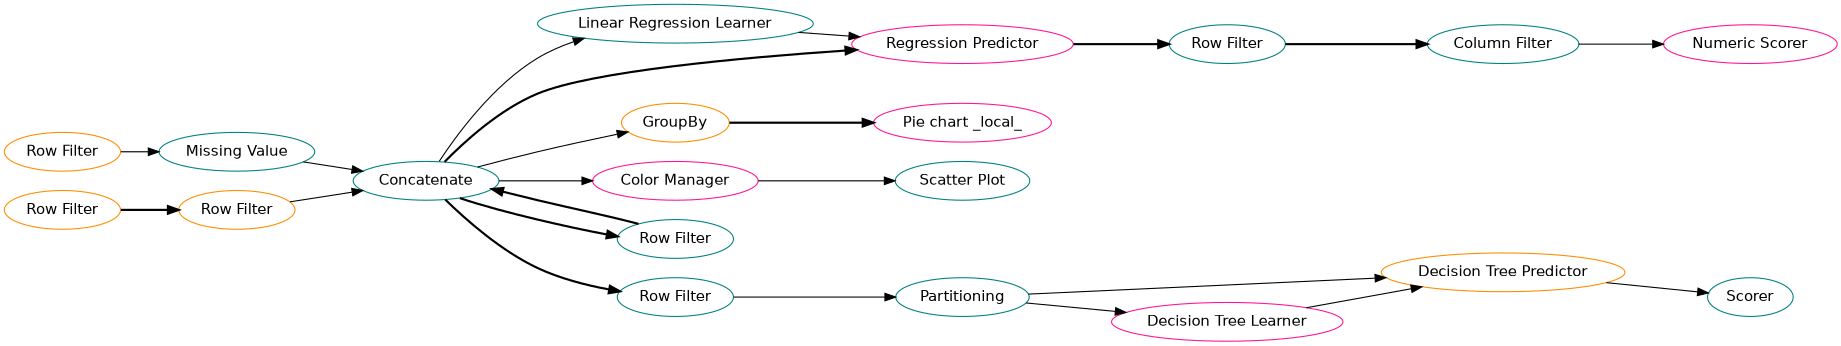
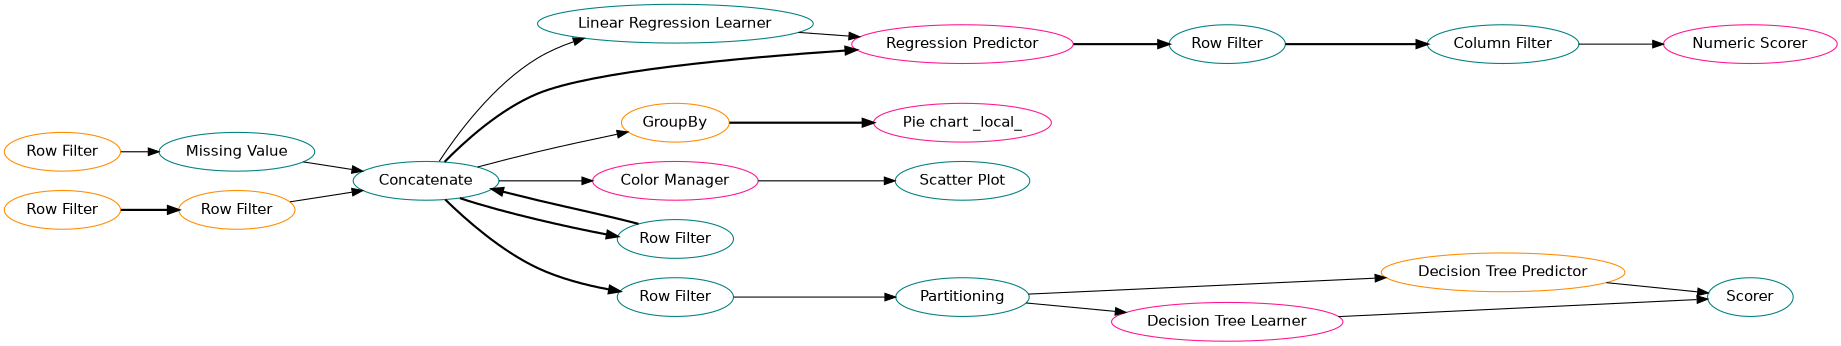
edge "Decision Tree Learner" -> "Decision Tree Predictor": now "Decision Tree Learner" -> "Scorer"
